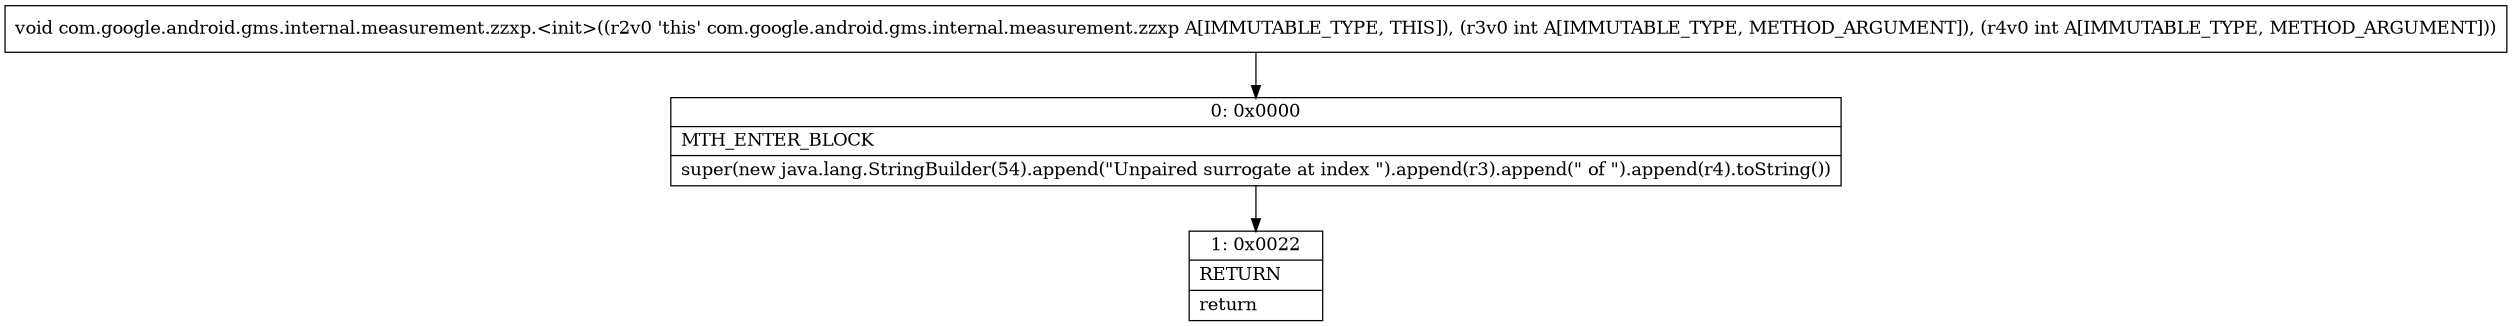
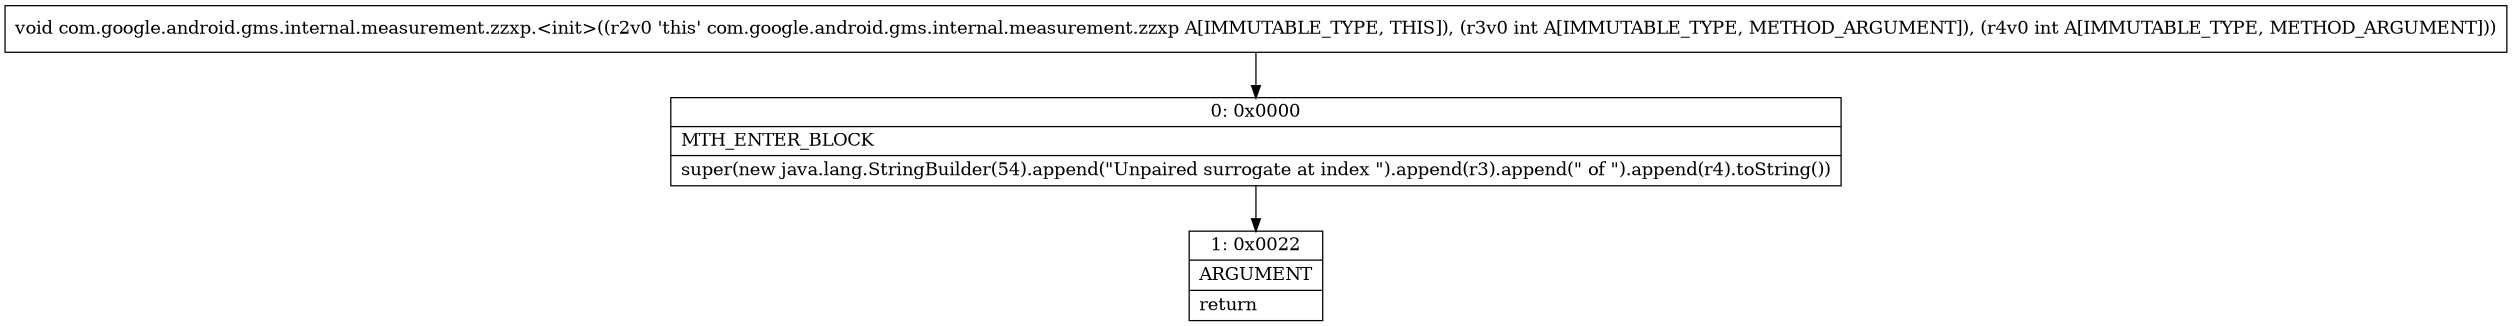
node "1: 0x0022": text "RETURN" -> "ARGUMENT"
